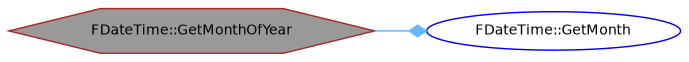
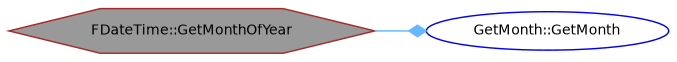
node "FDateTime::GetMonth": label "FDateTime::GetMonth" -> "GetMonth::GetMonth"
